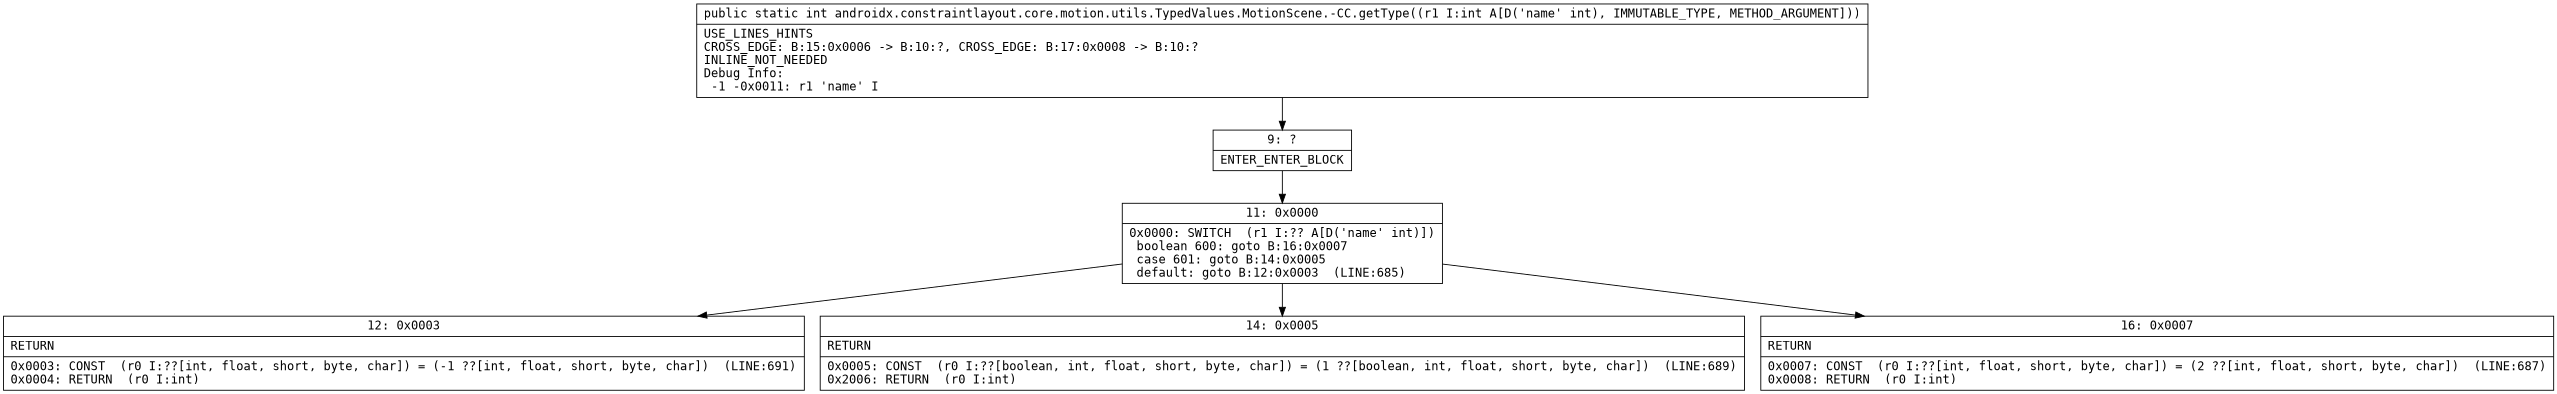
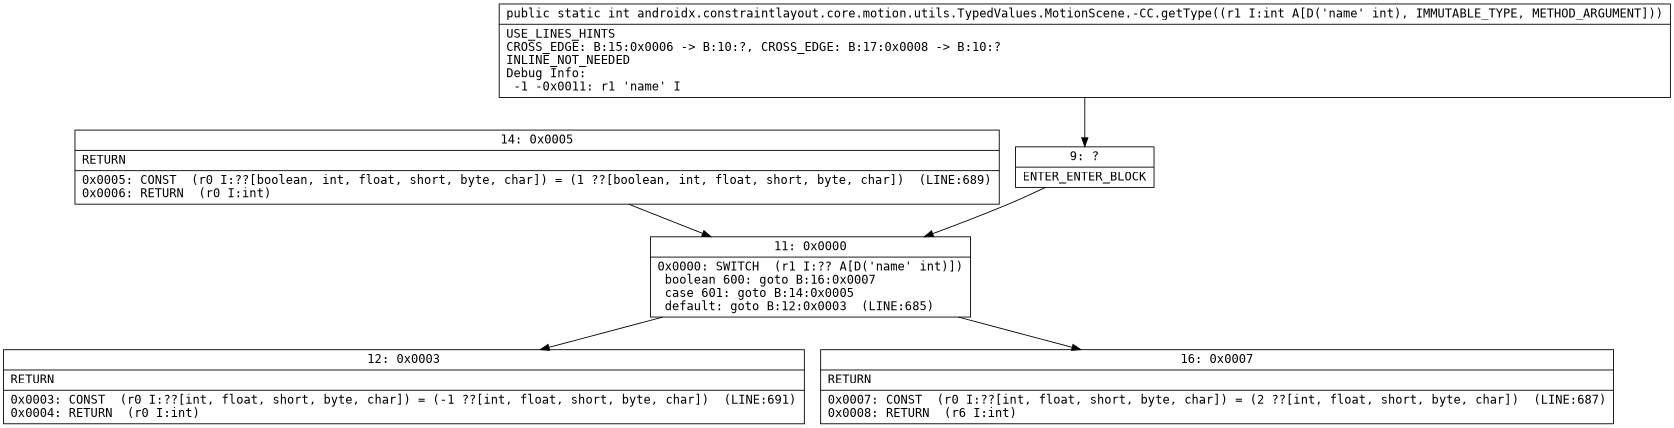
edge "11: 0x0000" -> "14: 0x0005": reversed
node "14: 0x0005": text "0x2006: RETURN  (r0 I:int)" -> "0x0006: RETURN  (r0 I:int)"
node "16: 0x0007": text "0x0008: RETURN  (r0 I:int)" -> "0x0008: RETURN  (r6 I:int)"
